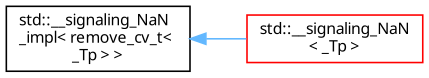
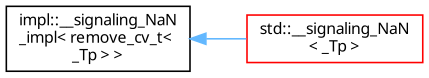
node "std::__signaling_NaN _impl< remove_cv_t< _Tp > >": label "std::__signaling_NaN _impl< remove_cv_t< _Tp > >" -> "impl::__signaling_NaN _impl< remove_cv_t< _Tp > >"
